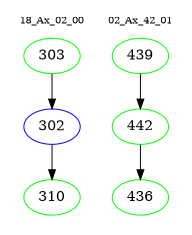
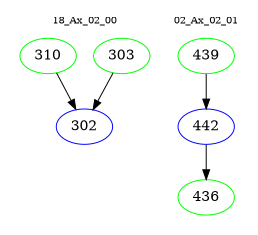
cluster "02_Ax_42_01": label "02_Ax_42_01" -> "02_Ax_02_01"
node "442": color green -> blue
edge "302" -> "310": reversed
